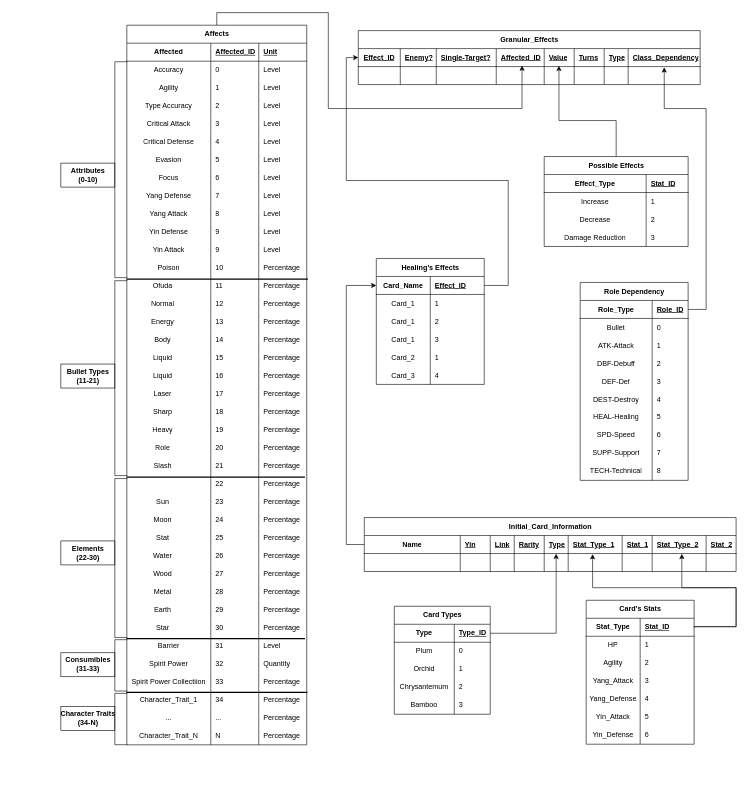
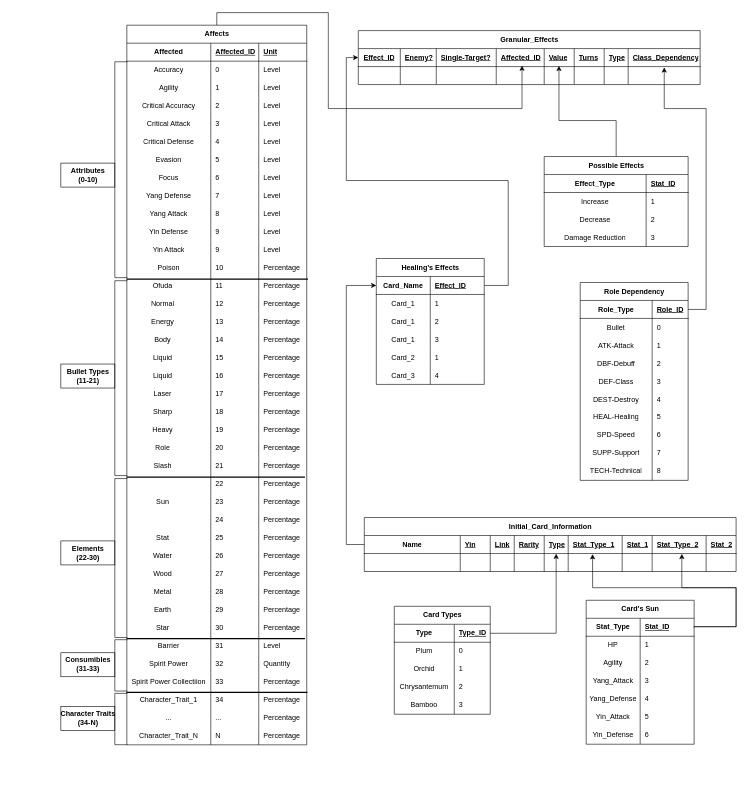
node "Type Accuracy": label "Type Accuracy" -> "Critical Accuracy"
node "DEF-Def": label "DEF-Def" -> "DEF-Class"
node "Moon": removed
node "Card's Stats": label "Card's Stats" -> "Card's Sun"
